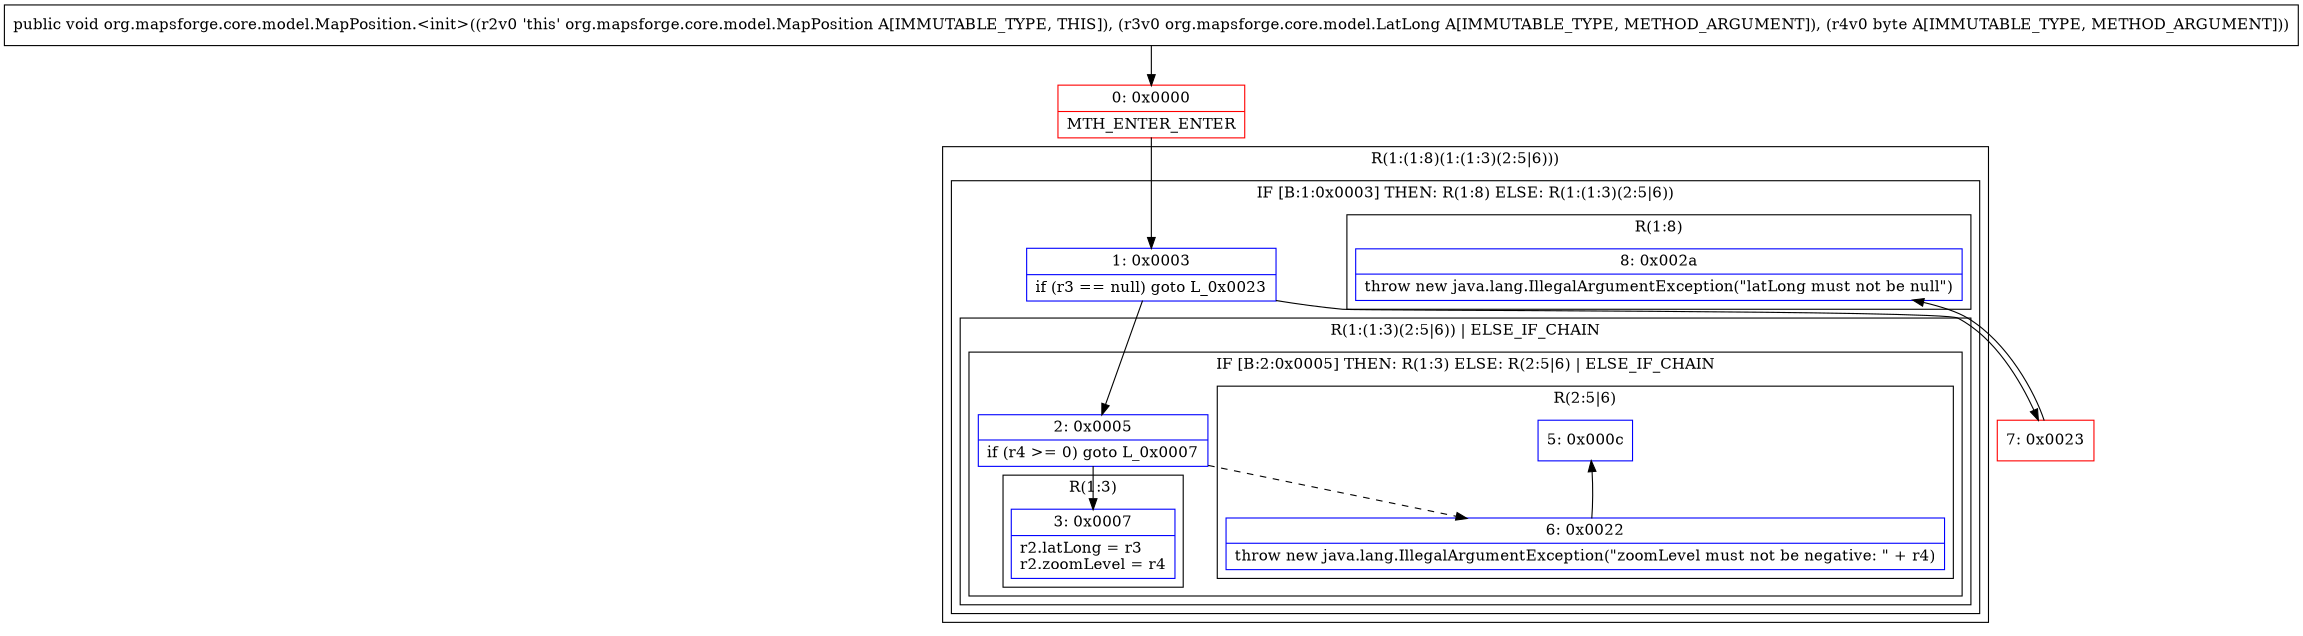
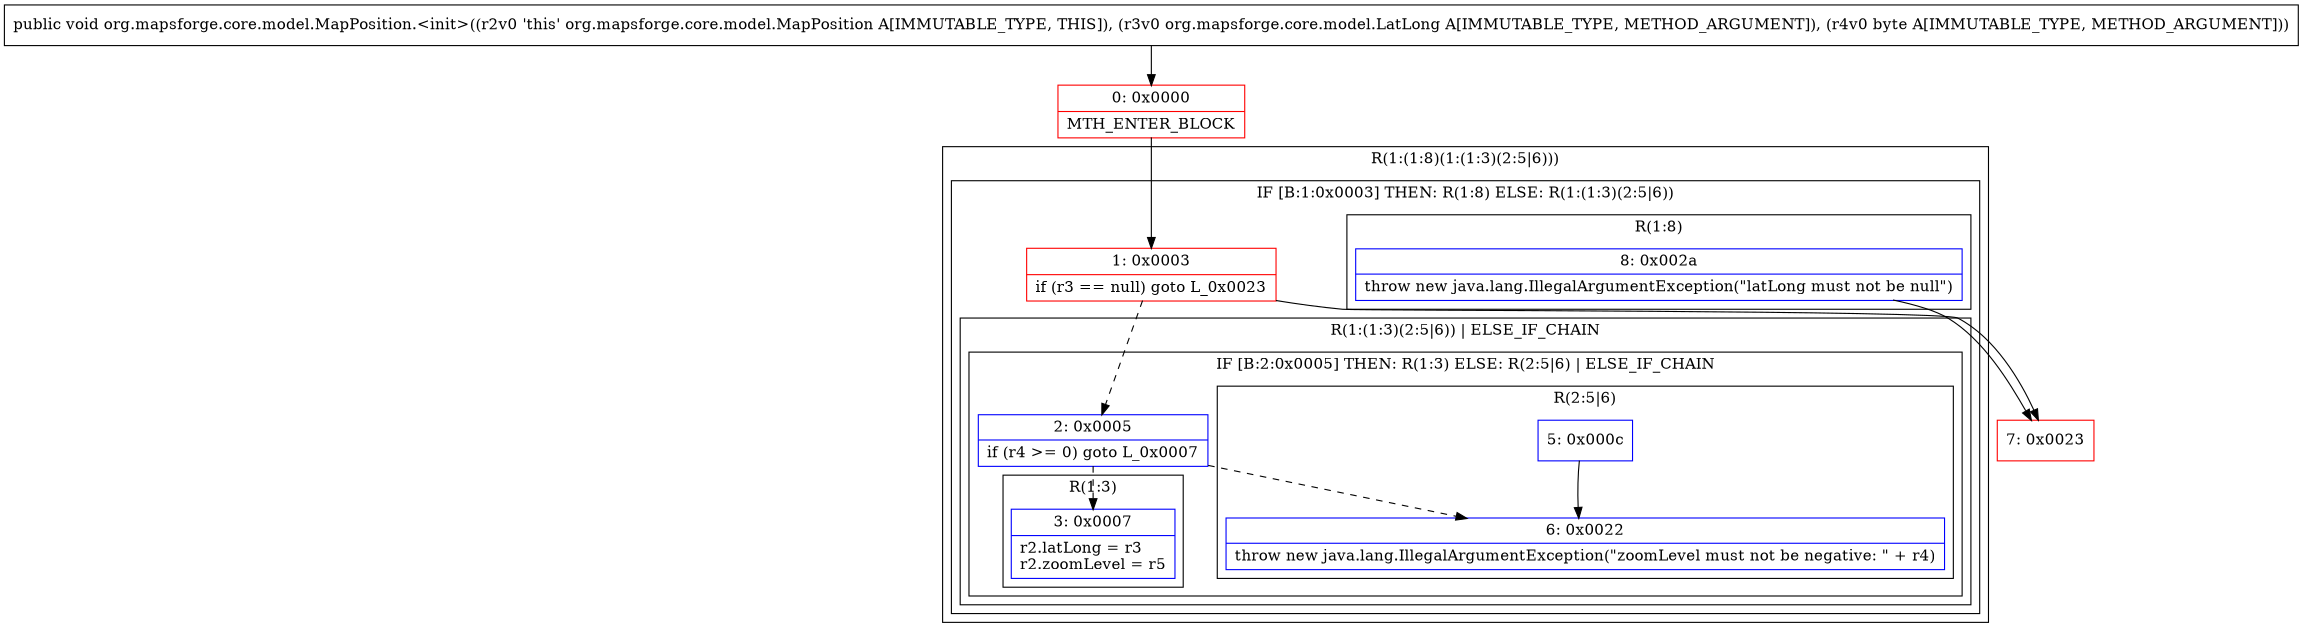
node "0: 0x0000": text "MTH_ENTER_ENTER" -> "MTH_ENTER_BLOCK"
node "1: 0x0003": color blue -> red
edge "1: 0x0003" -> "2: 0x0005": style solid -> dashed
edge "7: 0x0023" -> "8: 0x002a": reversed
edge "2: 0x0005" -> "3: 0x0007": style solid -> dashed
edge "6: 0x0022" -> "5: 0x000c": reversed
node "3: 0x0007": text "r2.zoomLevel = r4" -> "r2.zoomLevel = r5"
